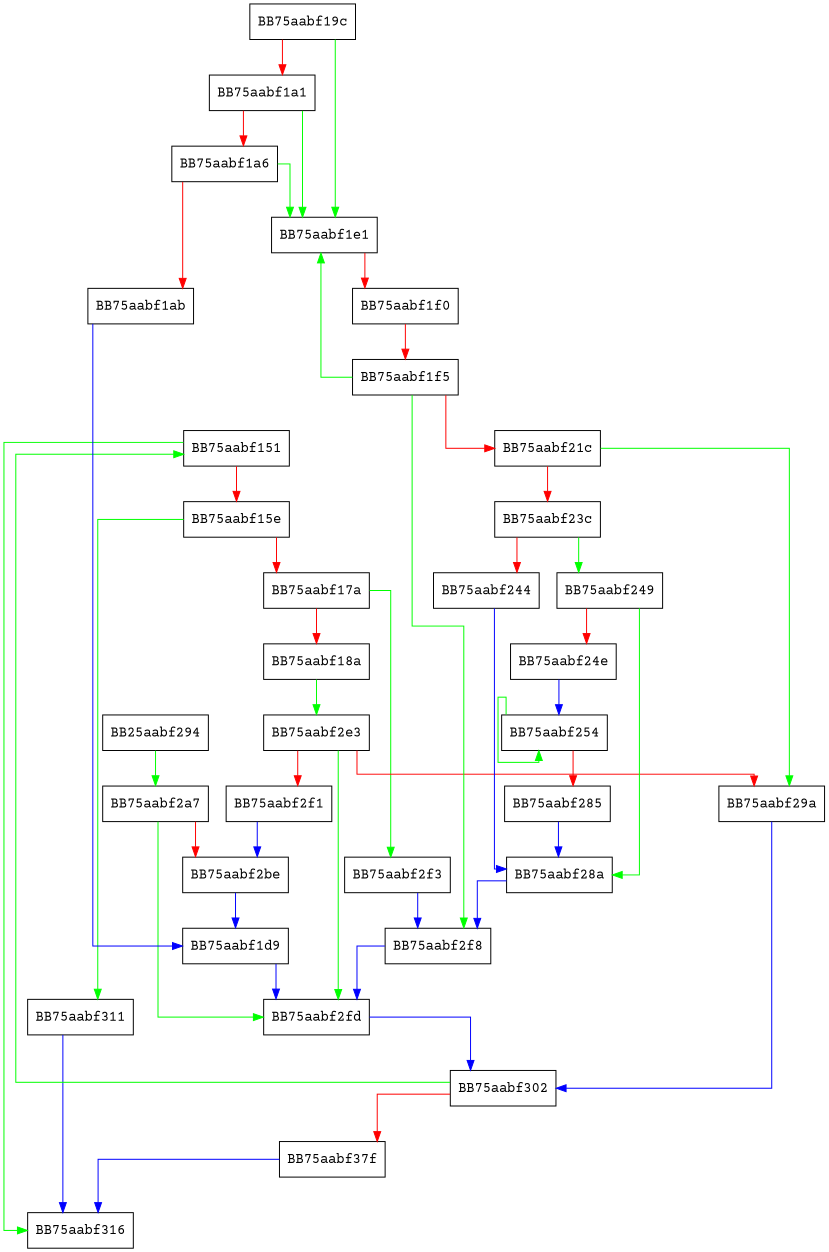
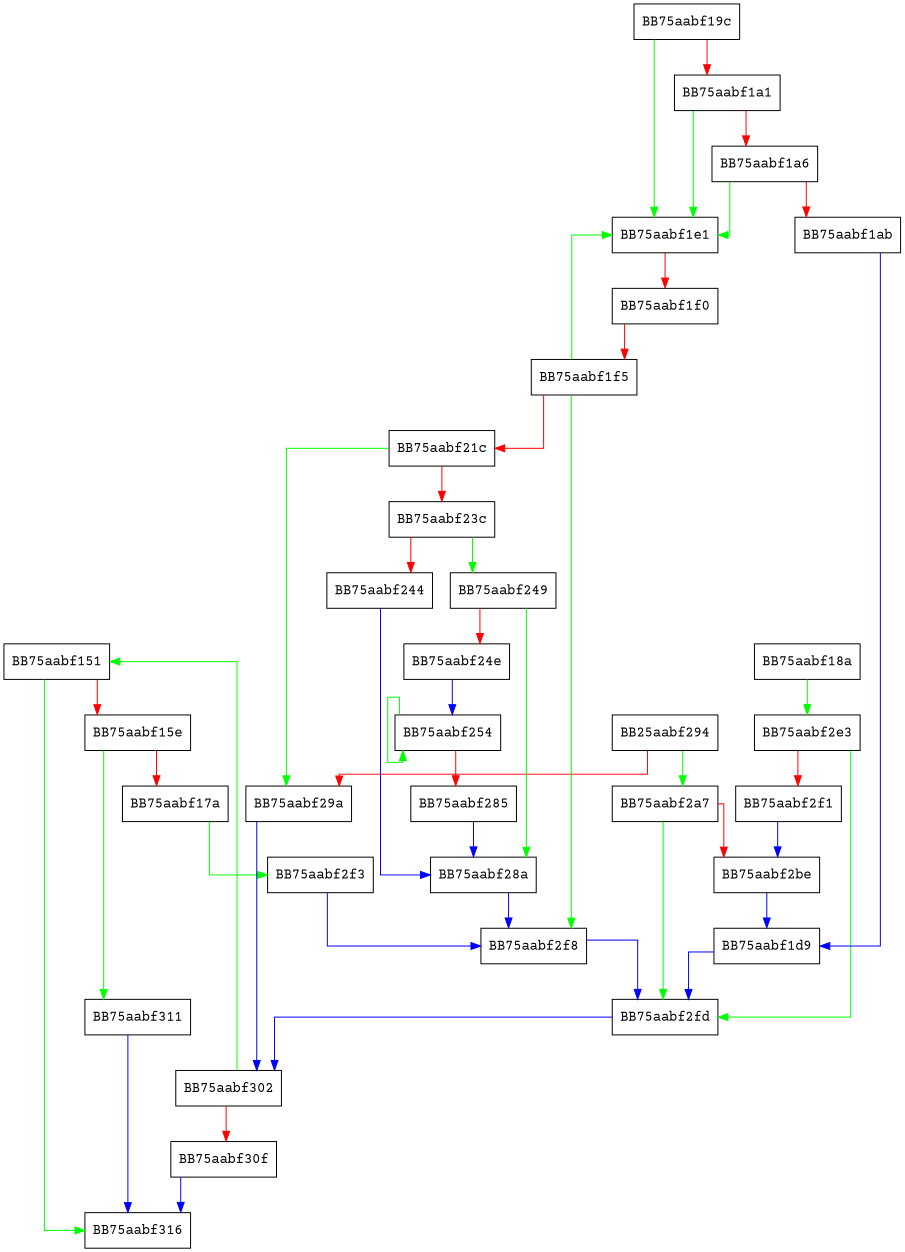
edge "BB75aabf17a" -> "BB75aabf18a": removed
edge "BB75aabf2e3" -> "BB75aabf29a": now "BB25aabf294" -> "BB75aabf29a"
node "BB75aabf37f": label "BB75aabf37f" -> "BB75aabf30f"
